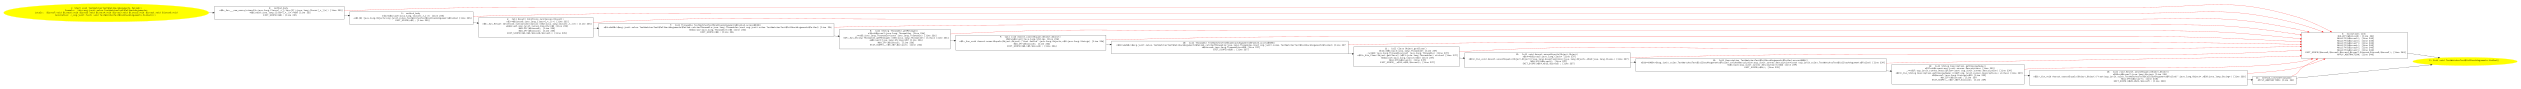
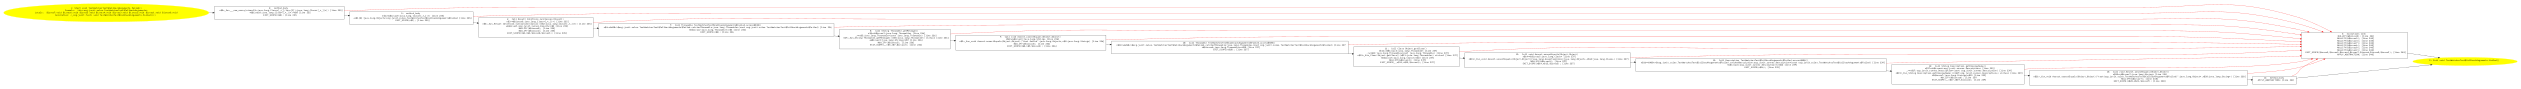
node "16:  method_catchedThrowable APPLY_ABSTRACTION; [line 240]": label "16:  method_catchedThrowable APPLY_ABSTRACTION; [line 240]" -> "16:  method_body APPLY_ABSTRACTION; [line 240]"
